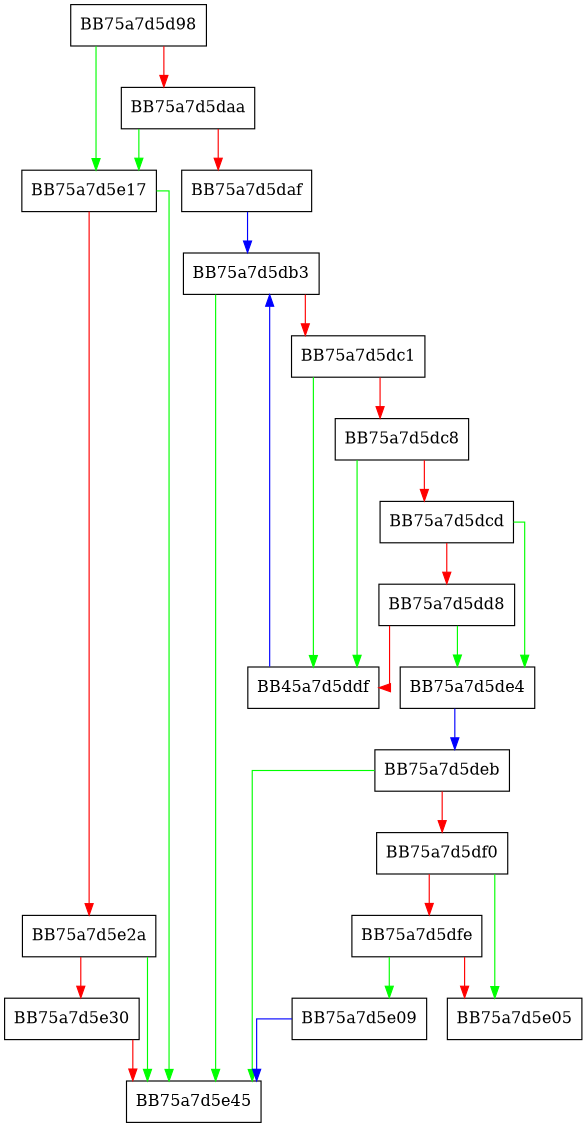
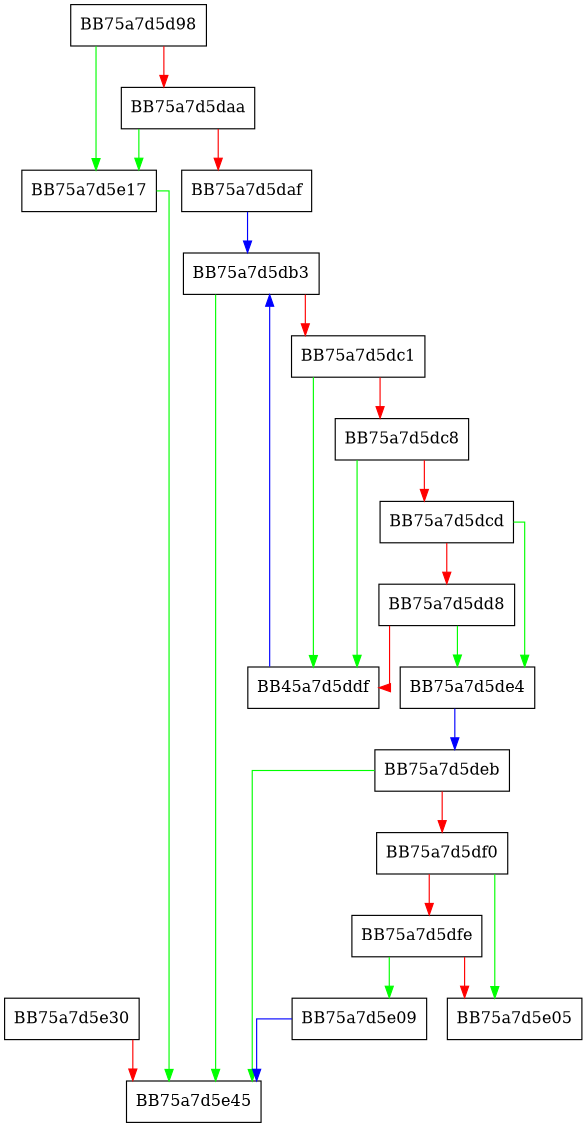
node "BB75a7d5e2a": removed
